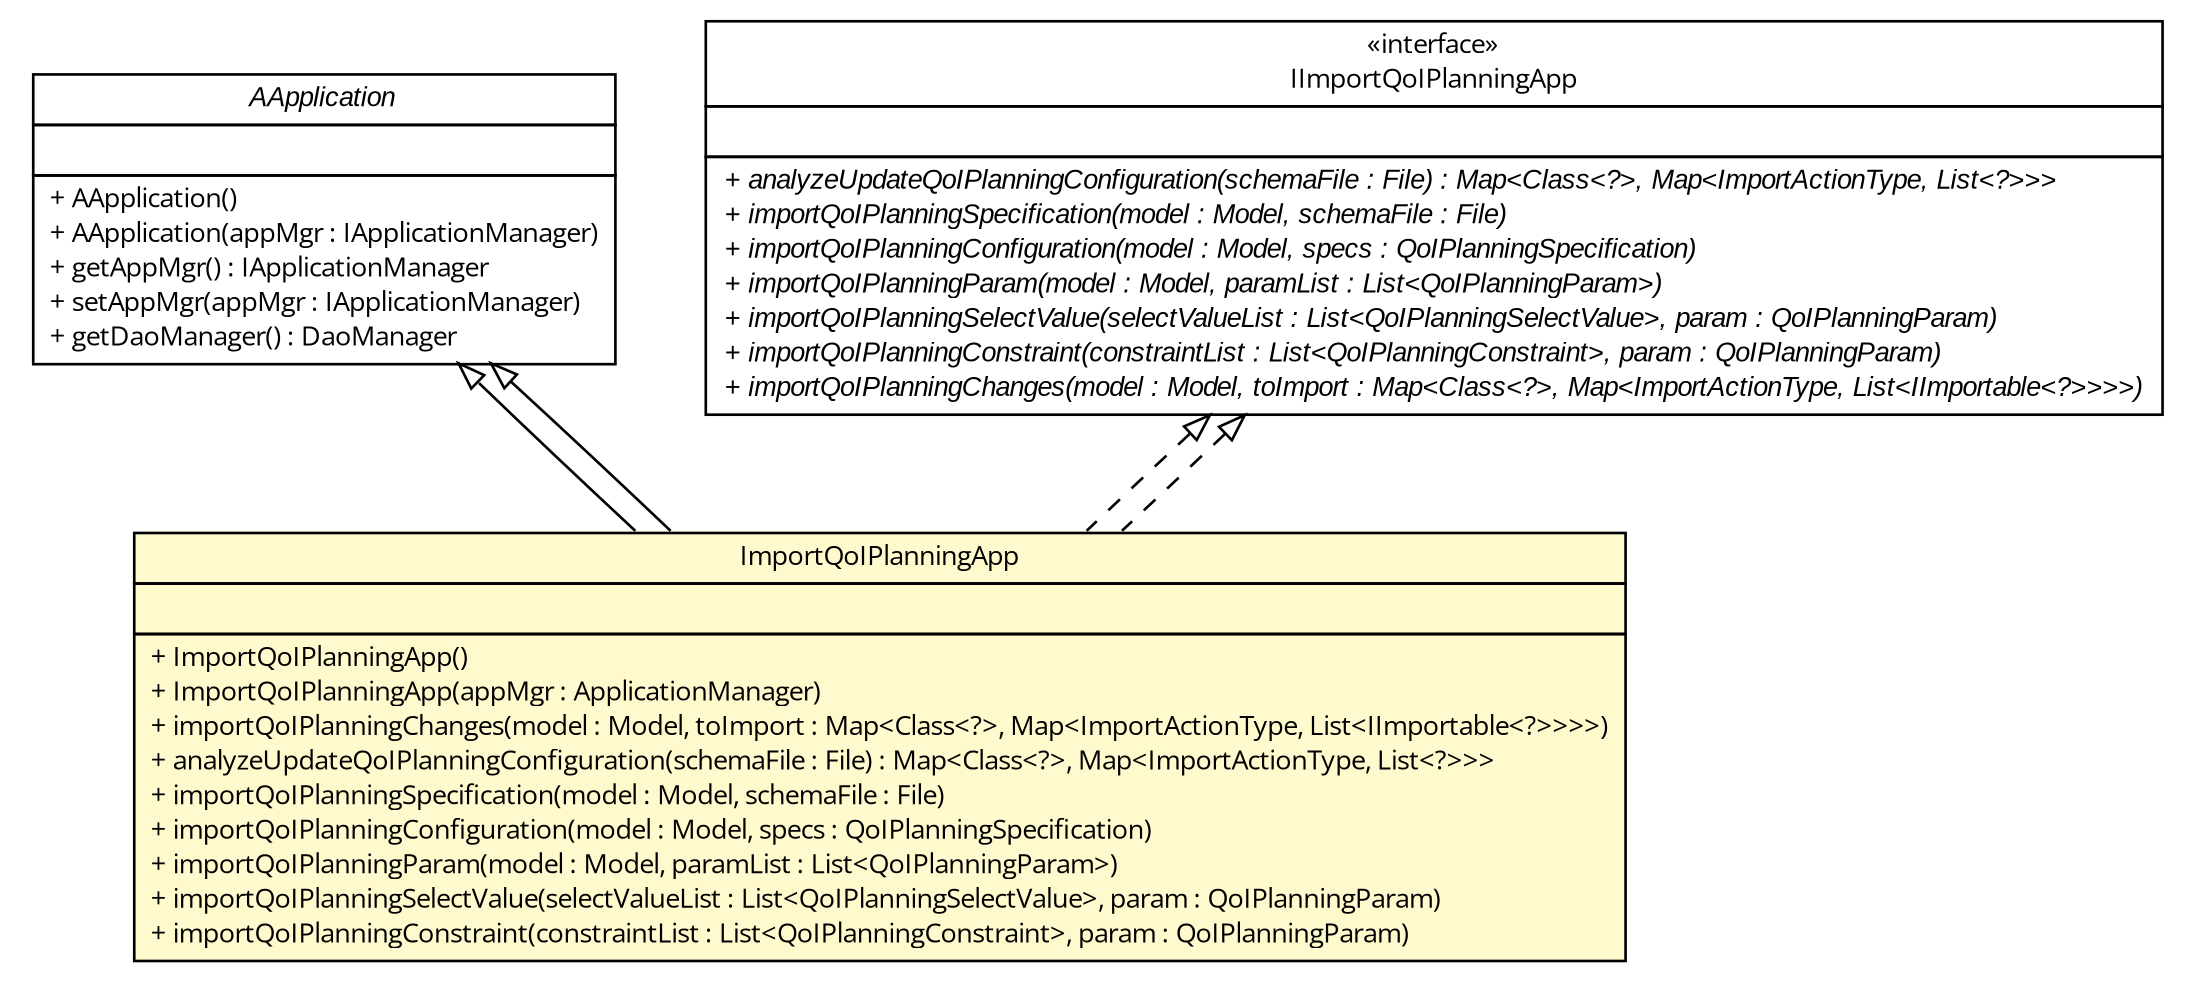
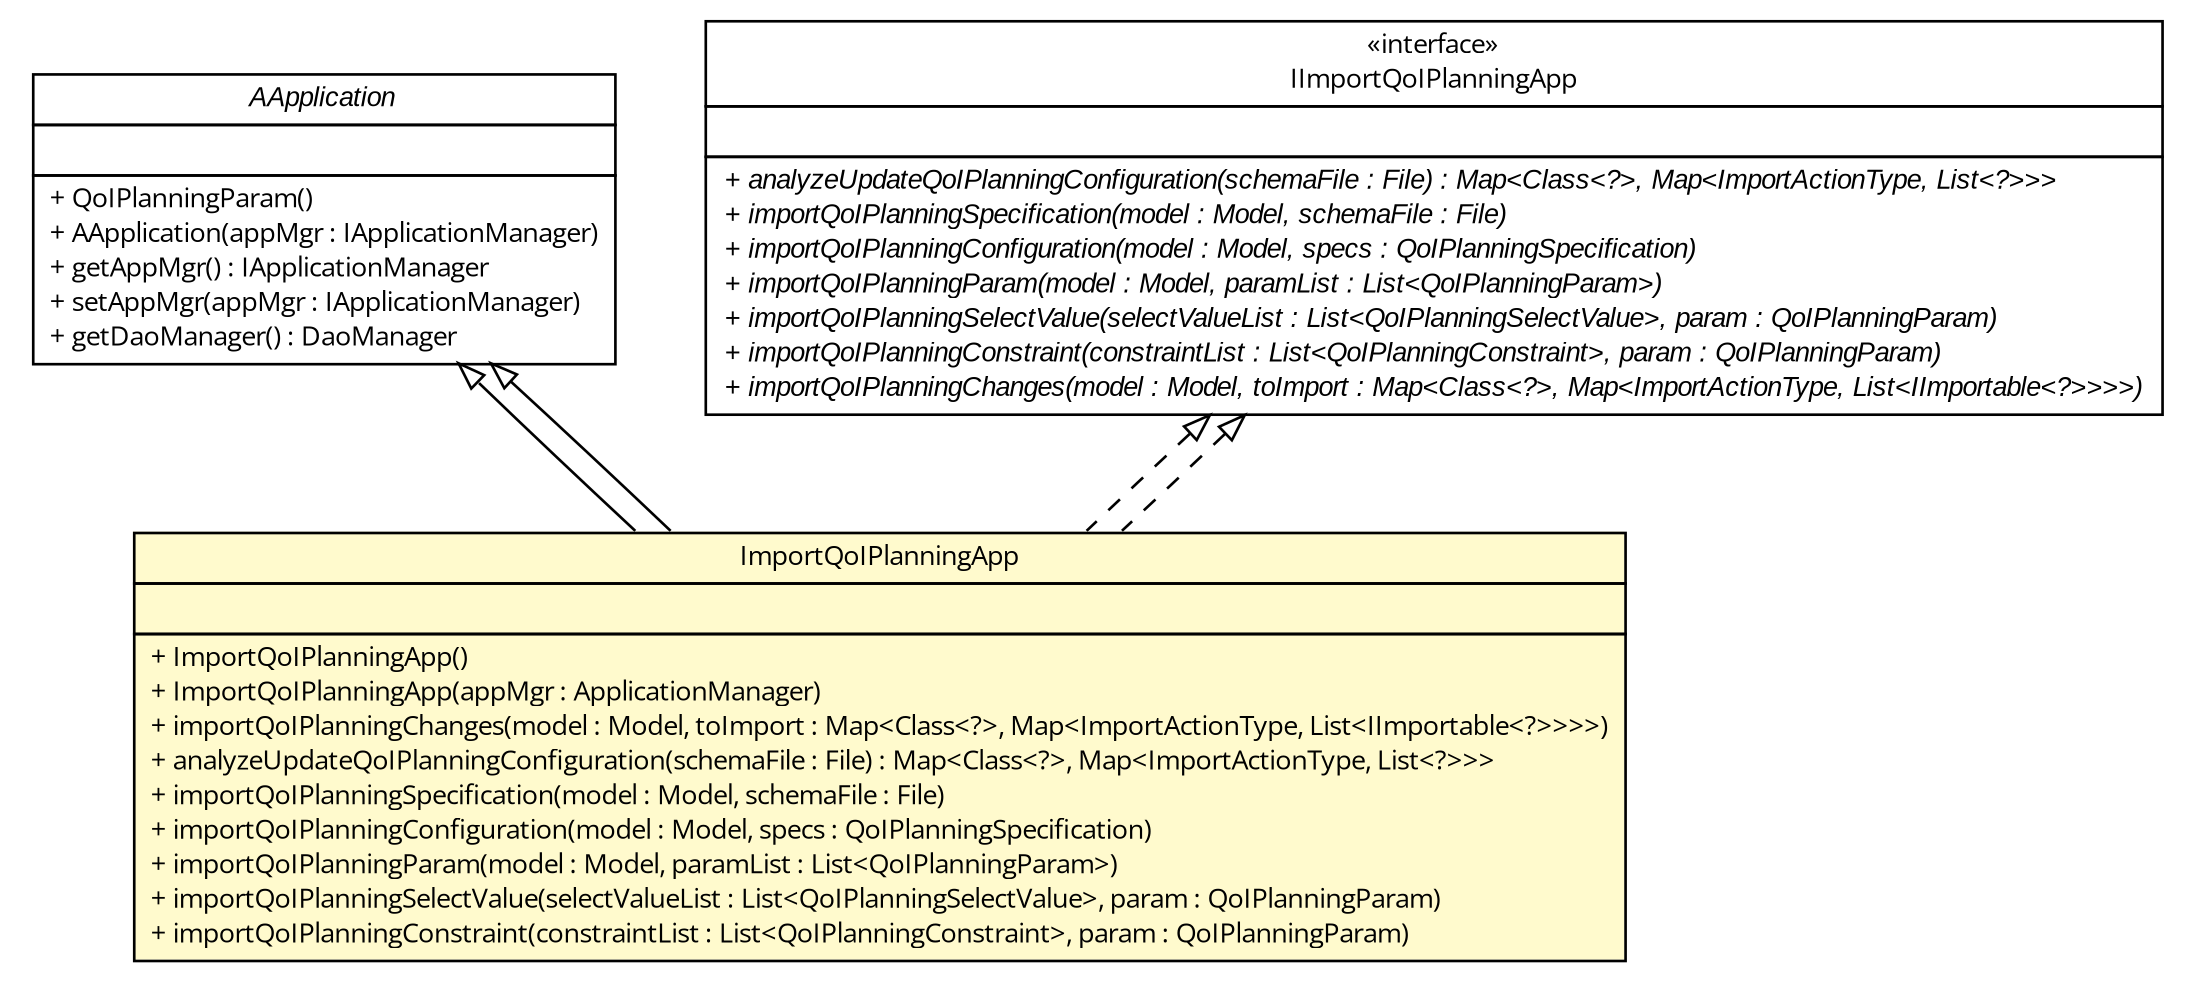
node "AApplication": text "+ AApplication()" -> "+ QoIPlanningParam()"
